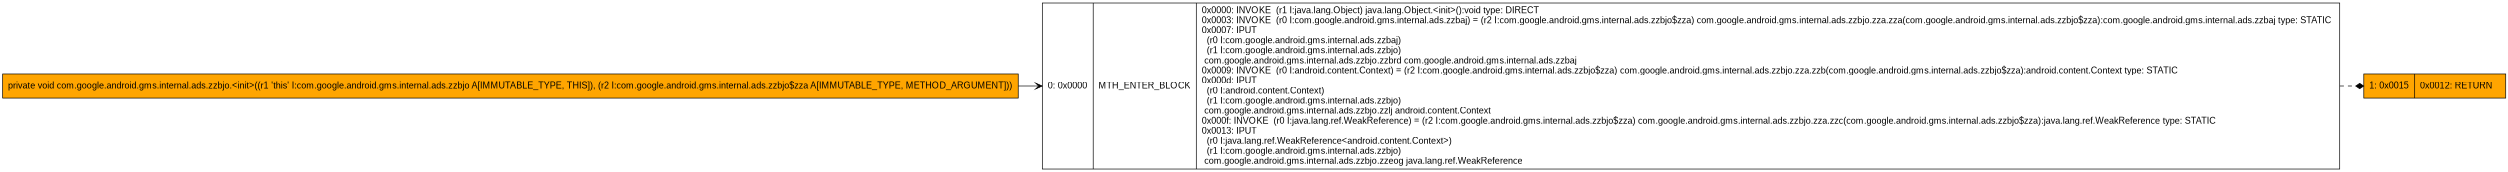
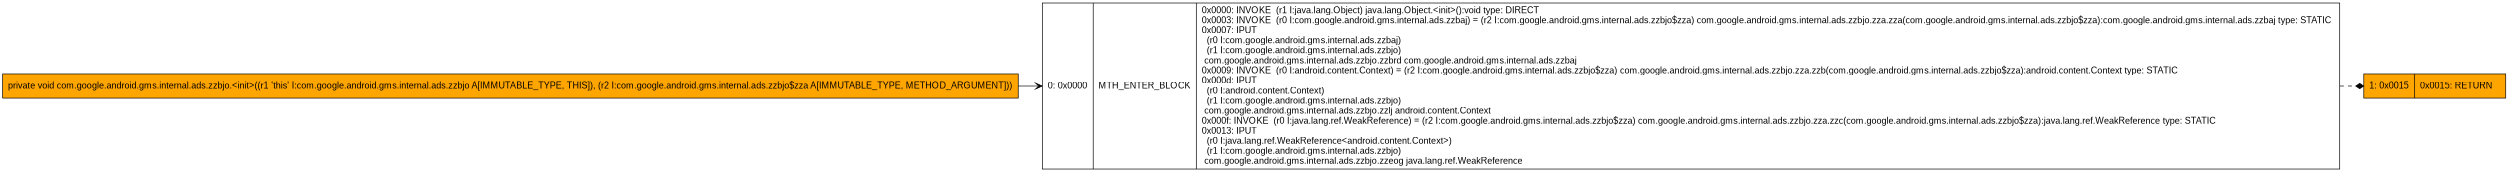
node "1: 0x0015": text "0x0012: RETURN" -> "0x0015: RETURN"
